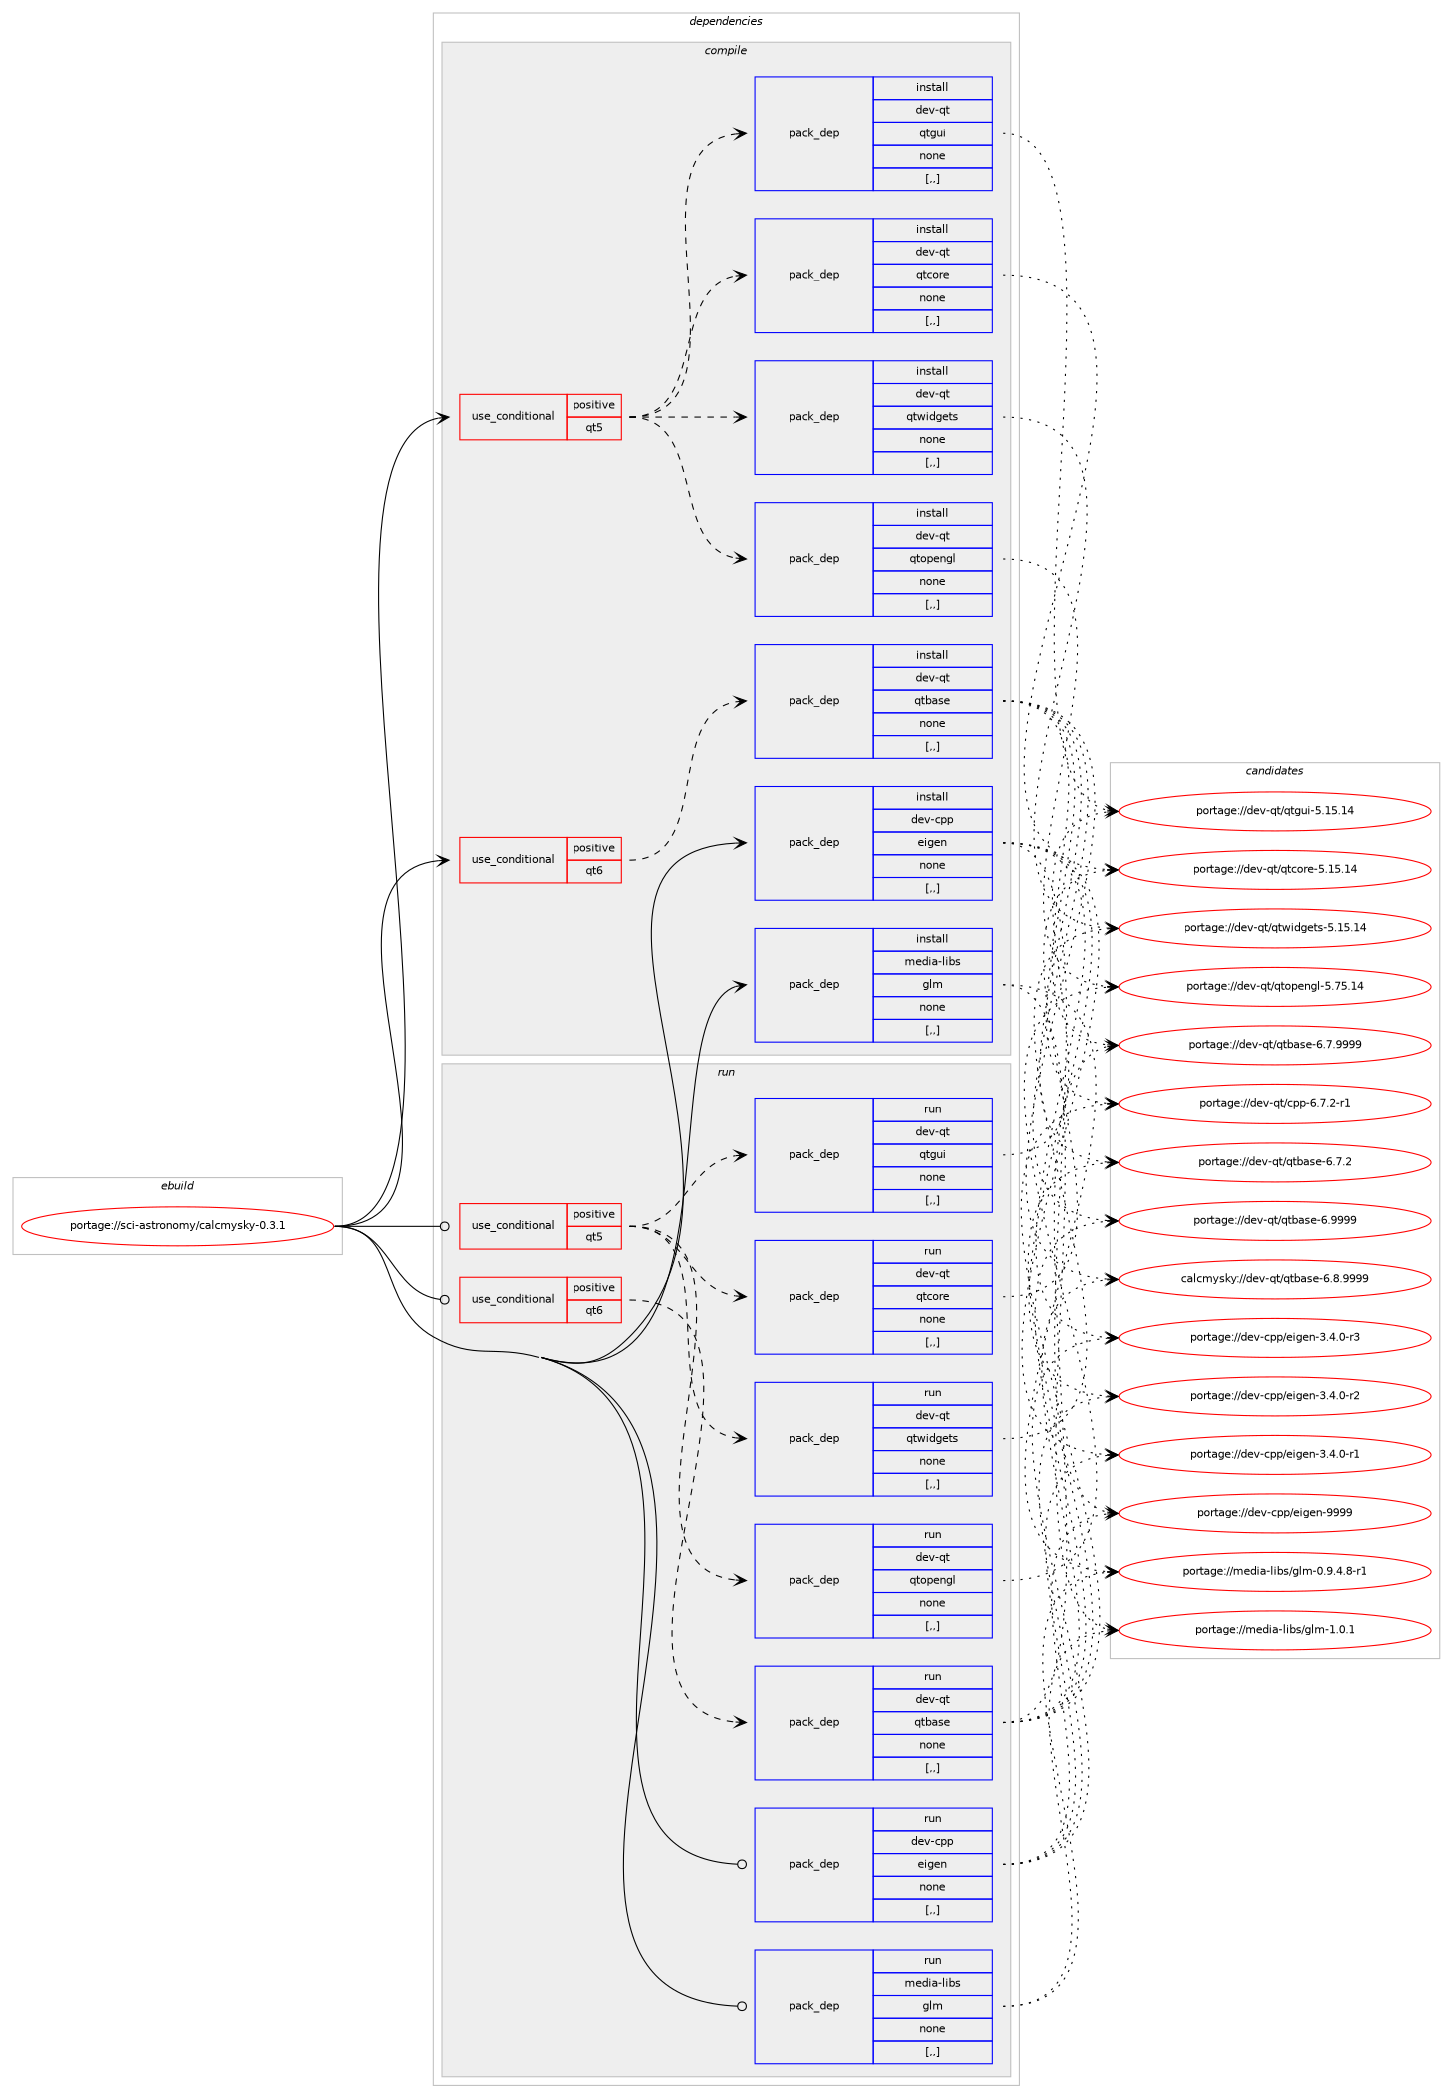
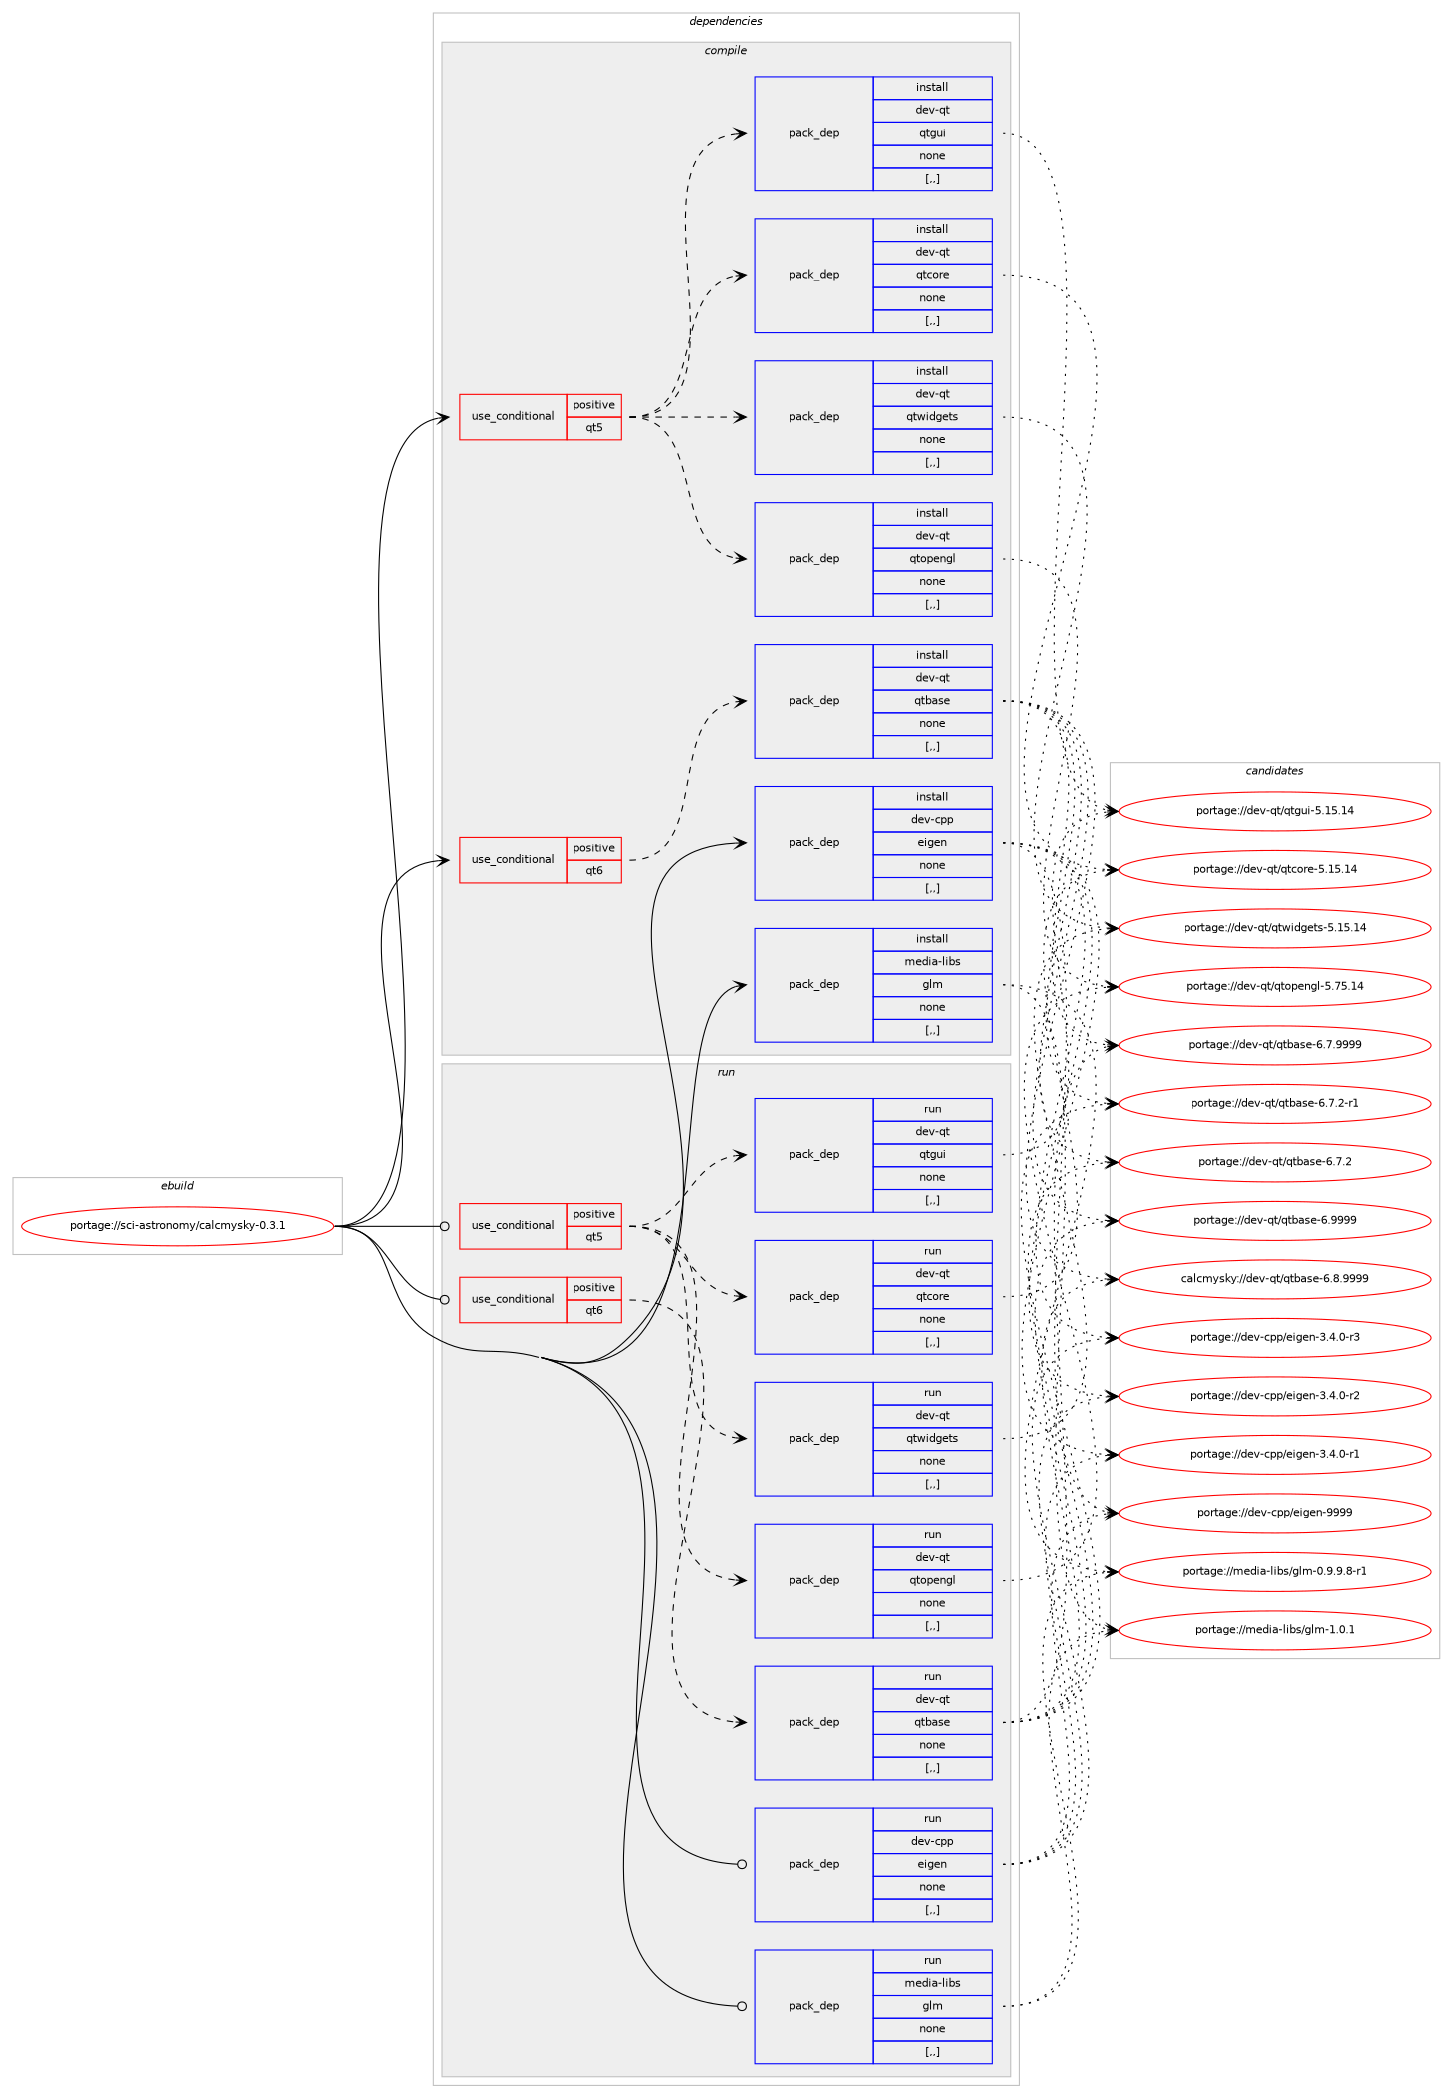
node "portage://dev-qt/cpp-6.7.2-r1": label "portage://dev-qt/cpp-6.7.2-r1" -> "portage://dev-qt/qtbase-6.7.2-r1"
node "portage://media-libs/glm-0.9.4.8-r1": label "portage://media-libs/glm-0.9.4.8-r1" -> "portage://media-libs/glm-0.9.9.8-r1"
